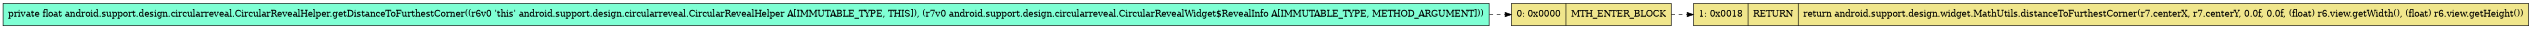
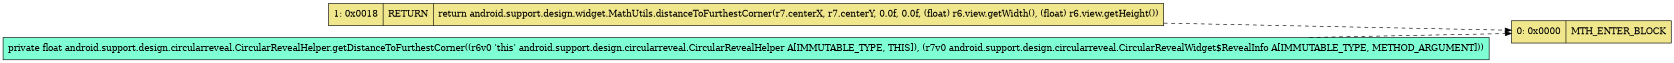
edge "0: 0x0000" -> "1: 0x0018": reversed
